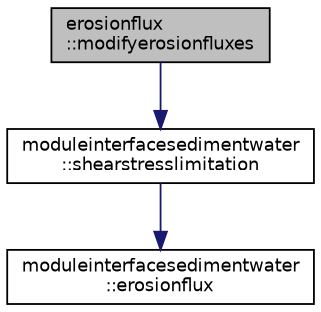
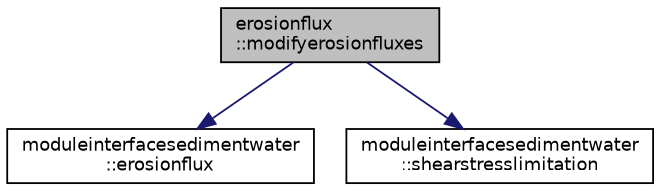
edge "moduleinterfacesedimentwater ::shearstresslimitation" -> "moduleinterfacesedimentwater ::erosionflux": now "erosionflux ::modifyerosionfluxes" -> "moduleinterfacesedimentwater ::erosionflux"
